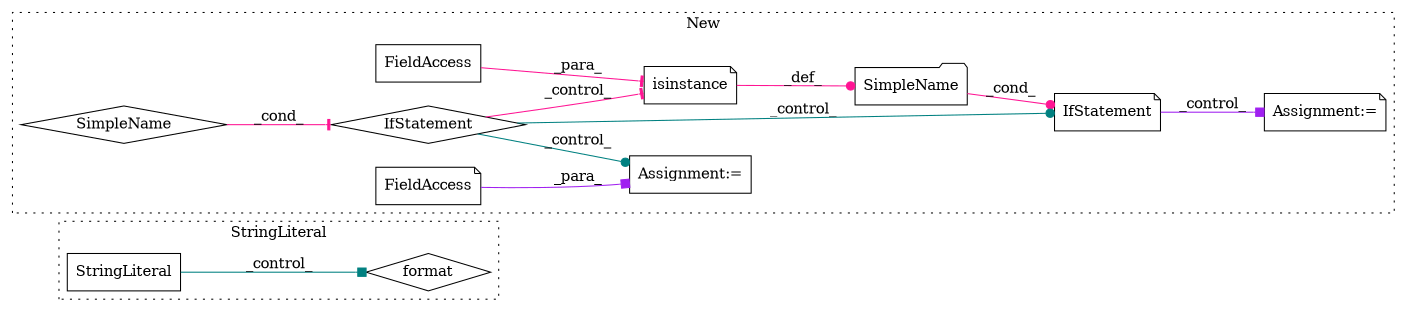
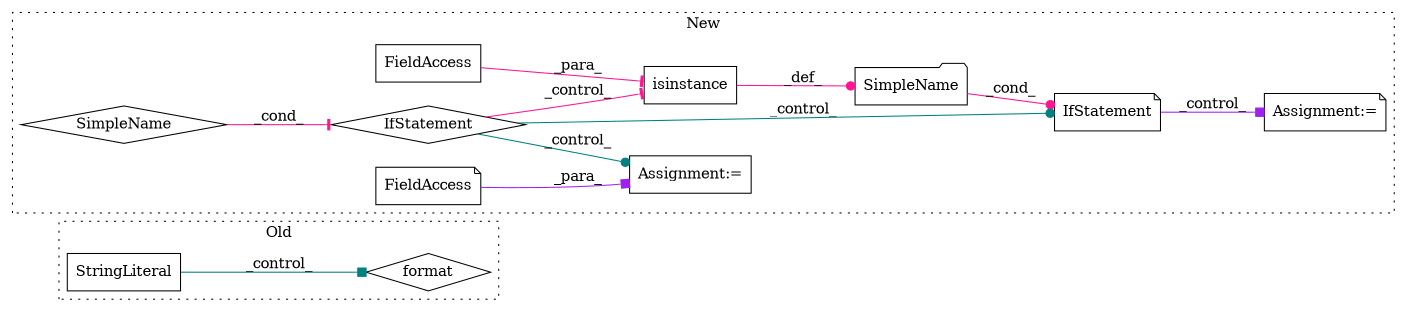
node "isinstance": shape note -> box
cluster "StringLiteral": label "StringLiteral" -> "Old"
